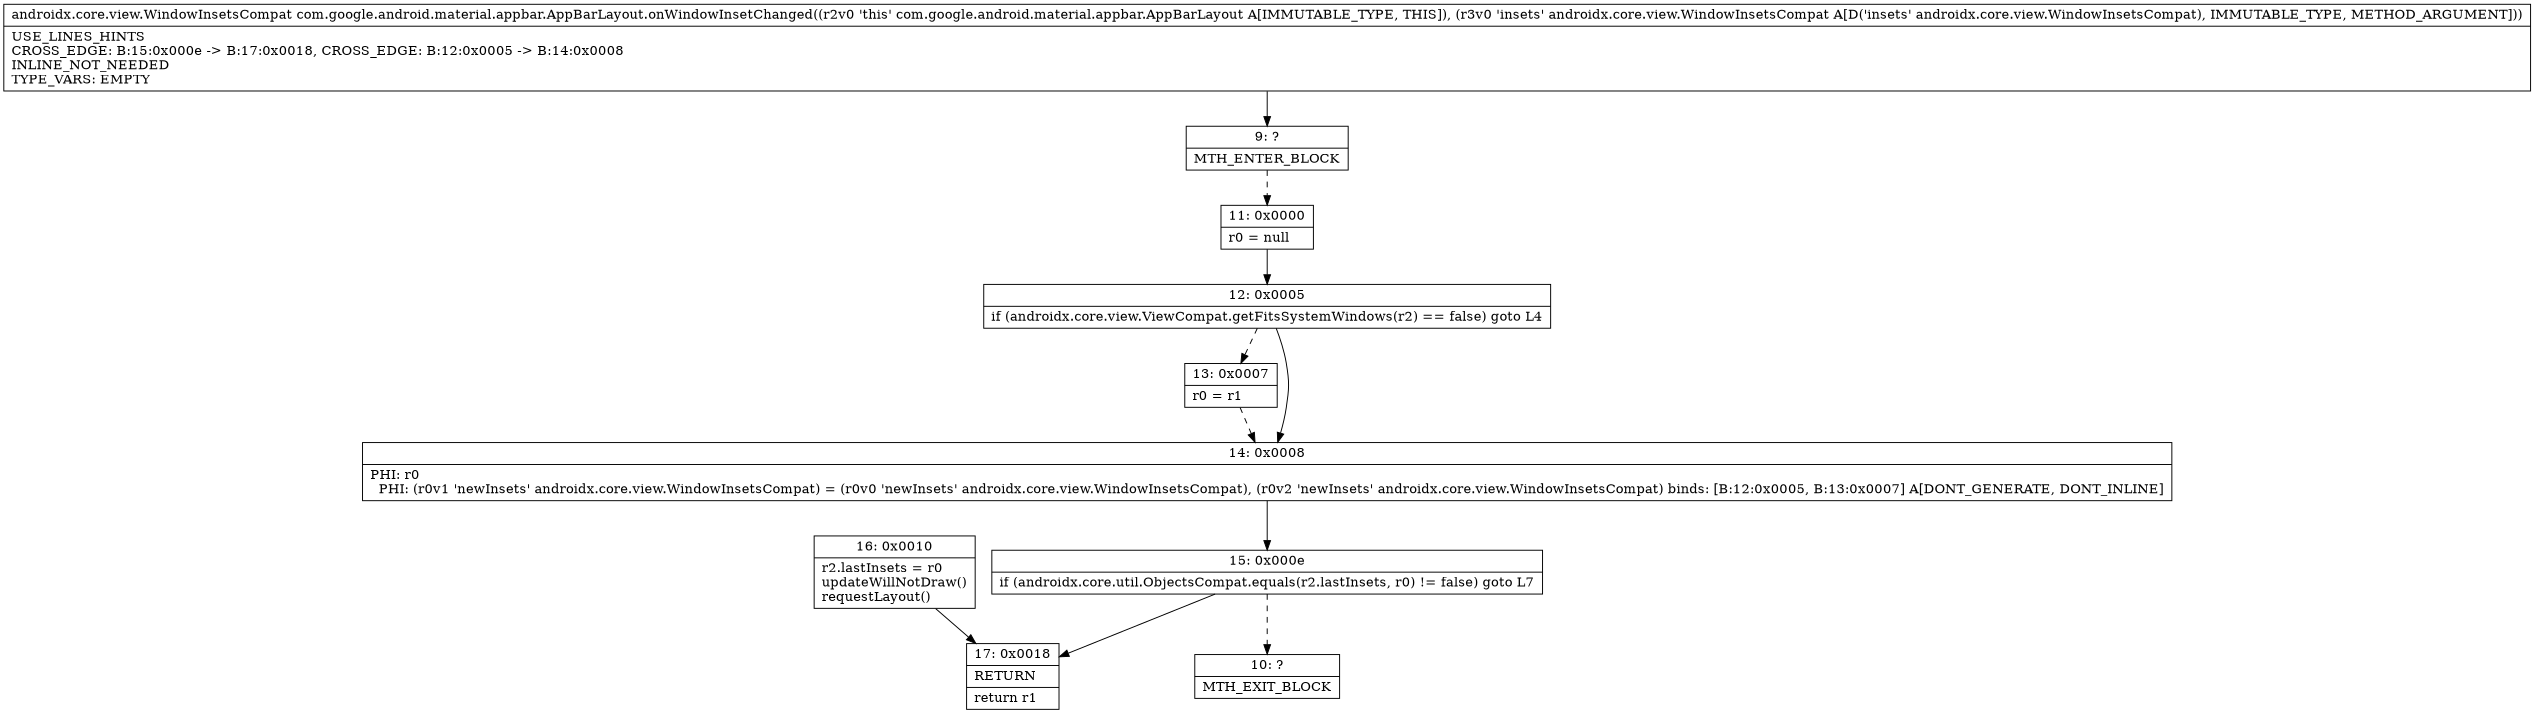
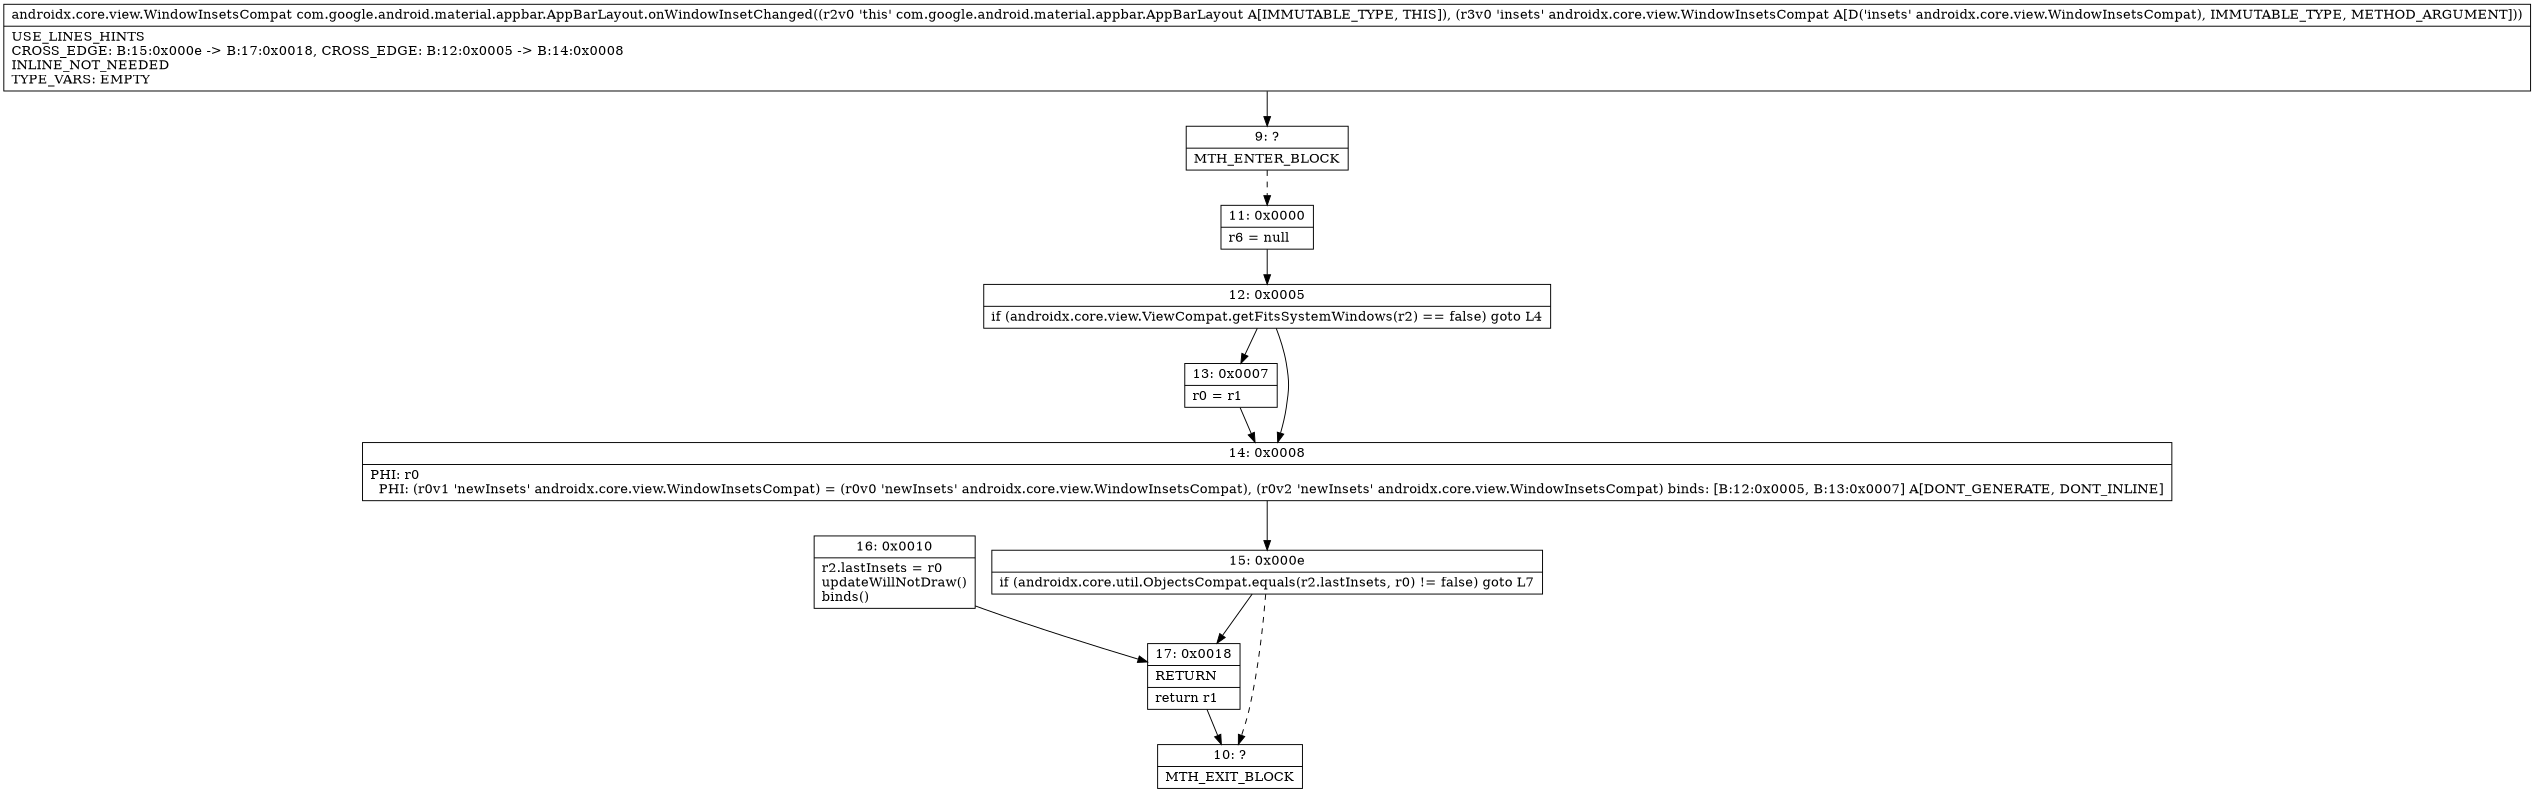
node "11: 0x0000": text "r0 = null" -> "r6 = null"
edge "12: 0x0005" -> "13: 0x0007": style dashed -> solid
edge "13: 0x0007" -> "14: 0x0008": style dashed -> solid
node "16: 0x0010": text "requestLayout()" -> "binds()"
edge "17: 0x0018" -> "10: ?": added
